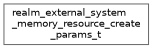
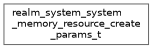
node "realm_external_system _memory_resource_create _params_t": label "realm_external_system _memory_resource_create _params_t" -> "realm_system_system _memory_resource_create _params_t"
